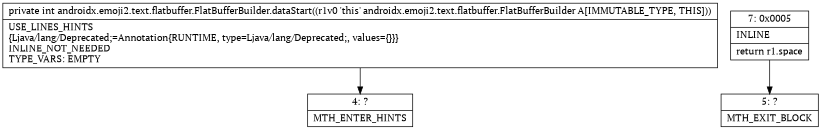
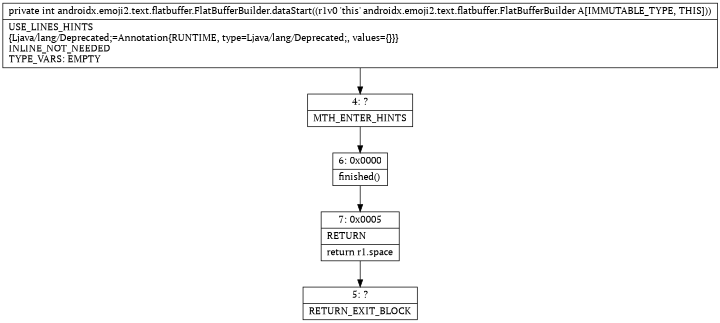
node "7: 0x0005": text "INLINE" -> "RETURN"
node "5: ?": text "MTH_EXIT_BLOCK" -> "RETURN_EXIT_BLOCK"
node "6: 0x0000": added
